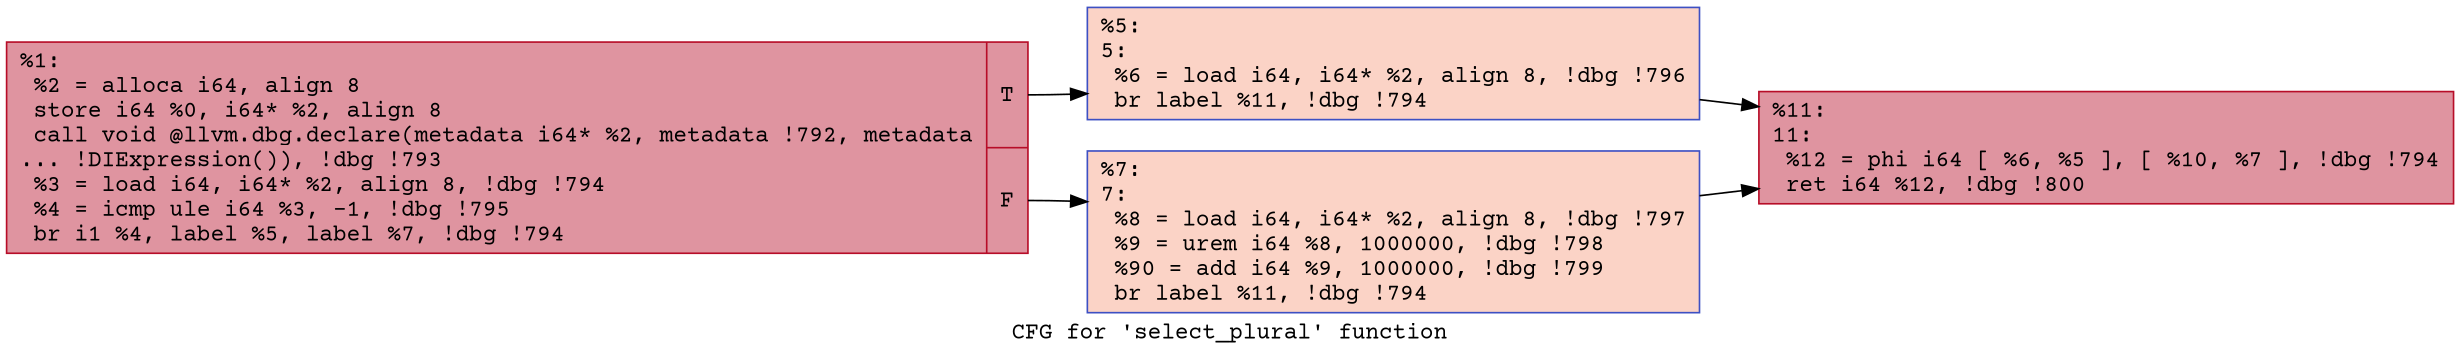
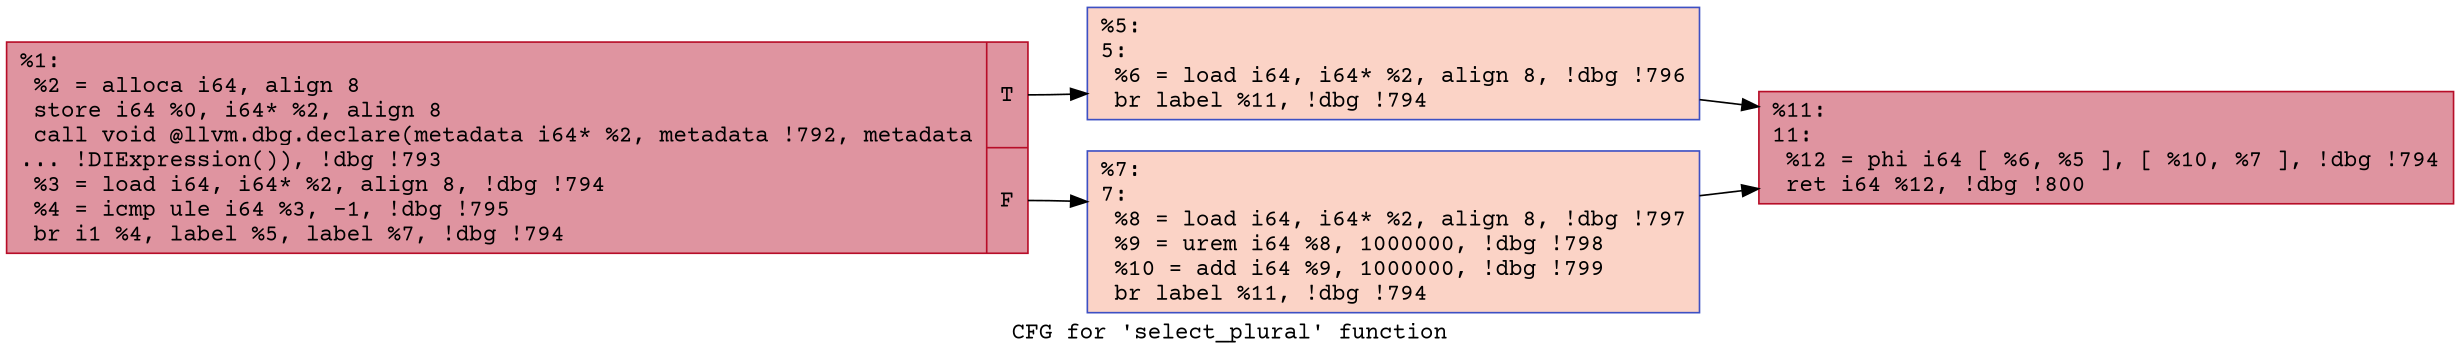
node "%7:": text "%90 = add i64 %9, 1000000, !dbg !799" -> "%10 = add i64 %9, 1000000, !dbg !799"
